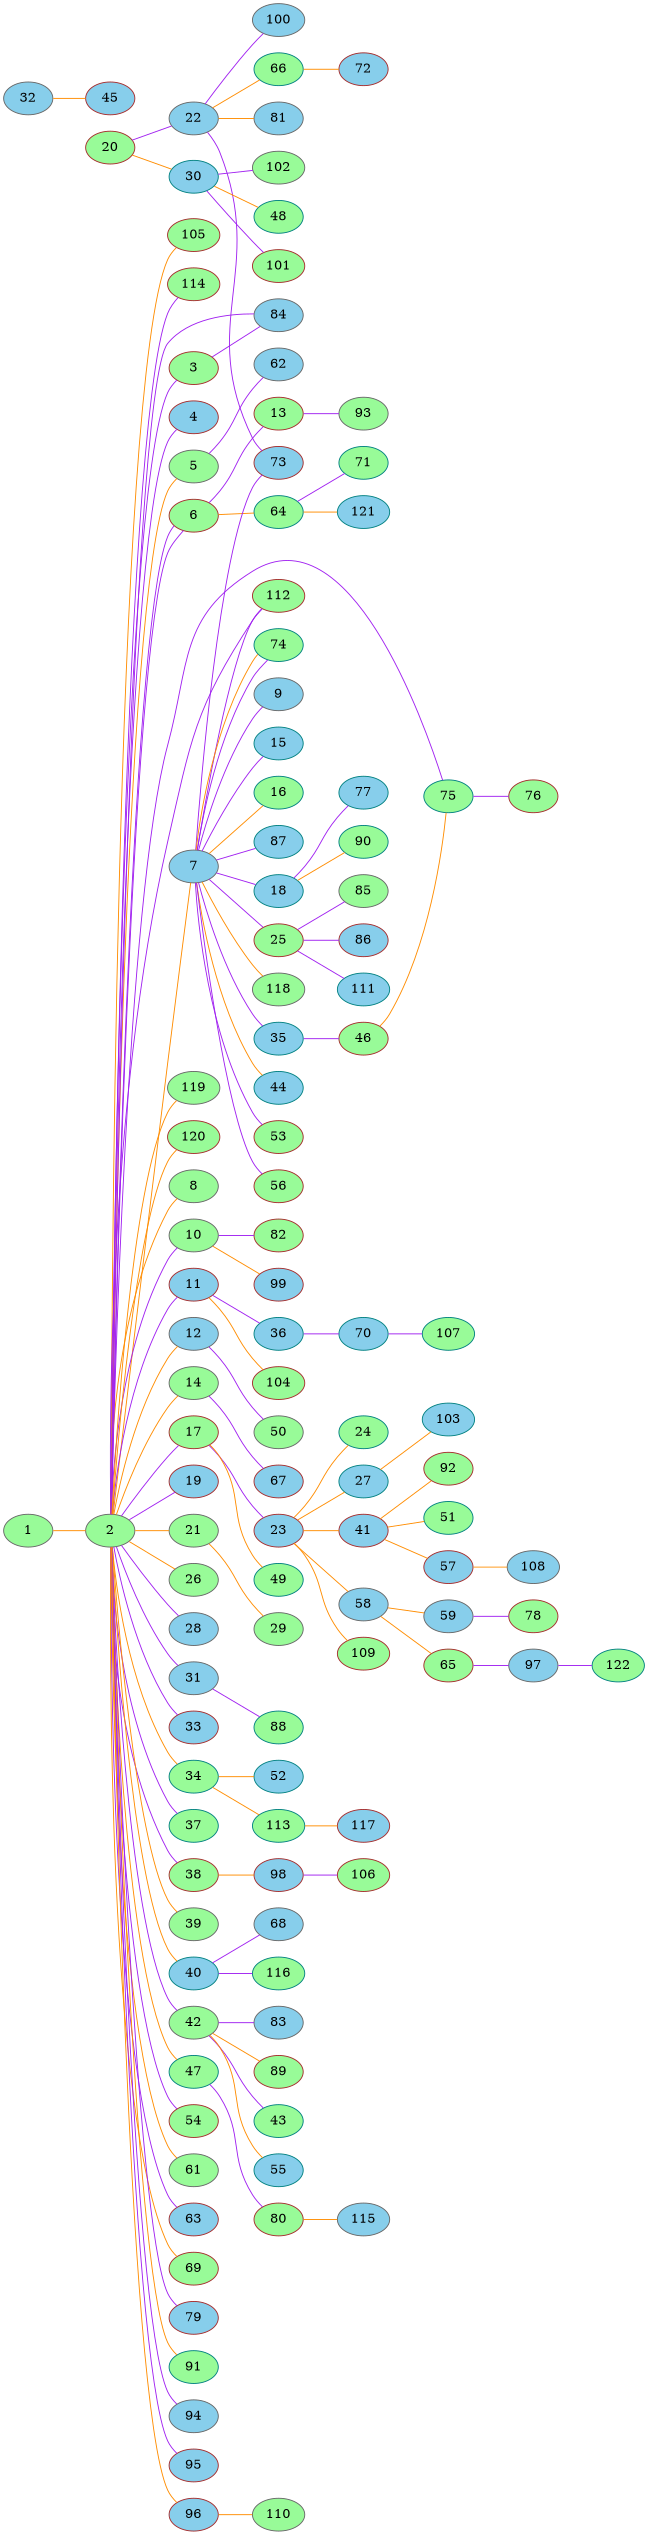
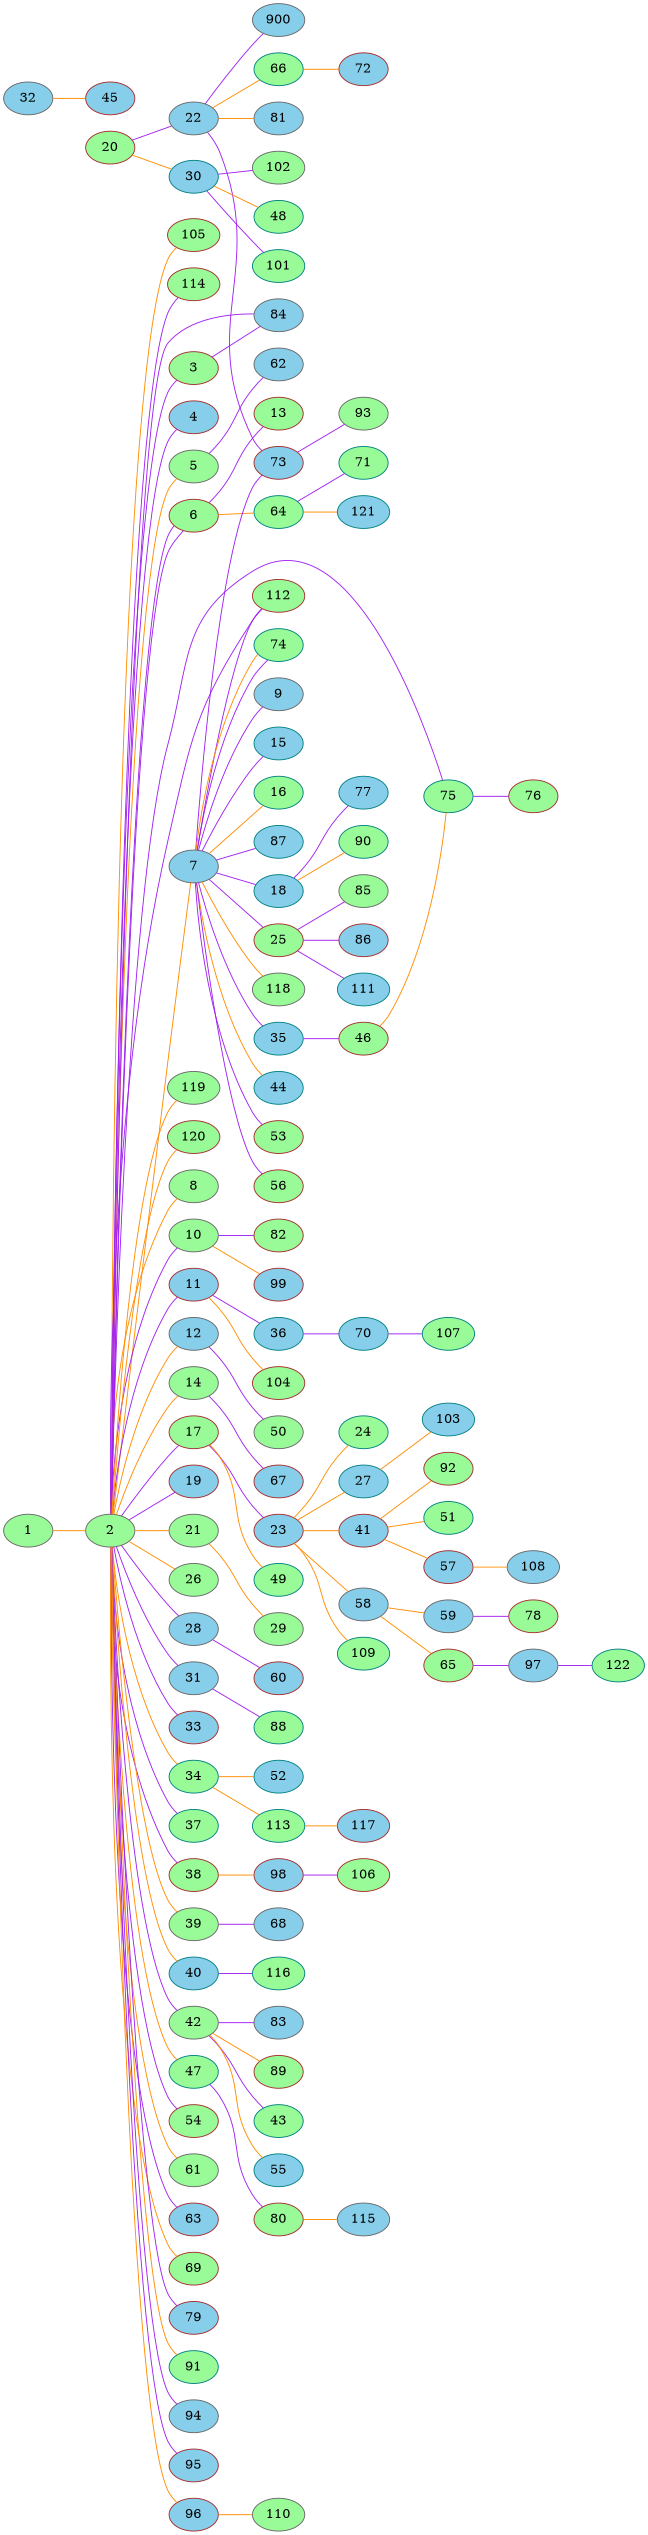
node "100": label "100" -> "900"
node "101": color brown -> teal
edge "13" -- "93": now "73" -- "93"
node "109": color brown -> teal
node "60": added
edge "68" -- "40": now "68" -- "39"
